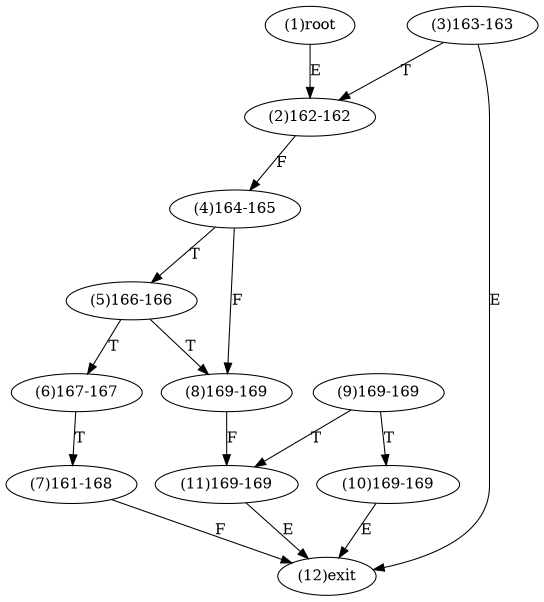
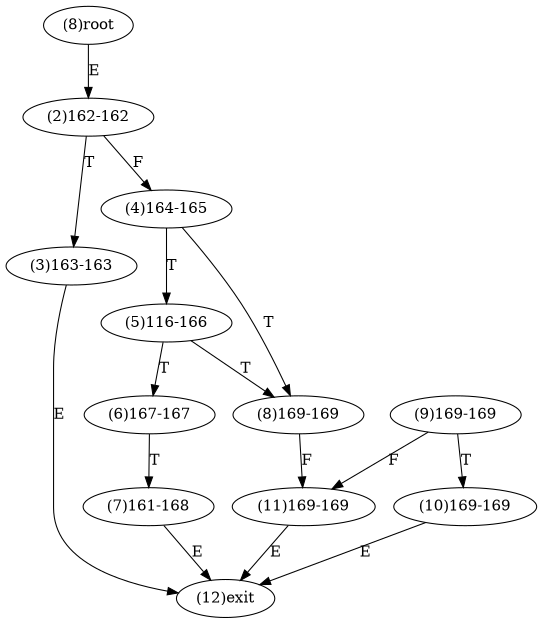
node "(1)root": label "(1)root" -> "(8)root"
edge "(3)163-163" -> "(2)162-162": reversed
node "(5)166-166": label "(5)166-166" -> "(5)116-166"
edge "(4)164-165" -> "(8)169-169": label "F" -> "T"
edge "(9)169-169" -> "(11)169-169": label "T" -> "F"
edge "(7)161-168" -> "(12)exit": label "F" -> "E"
